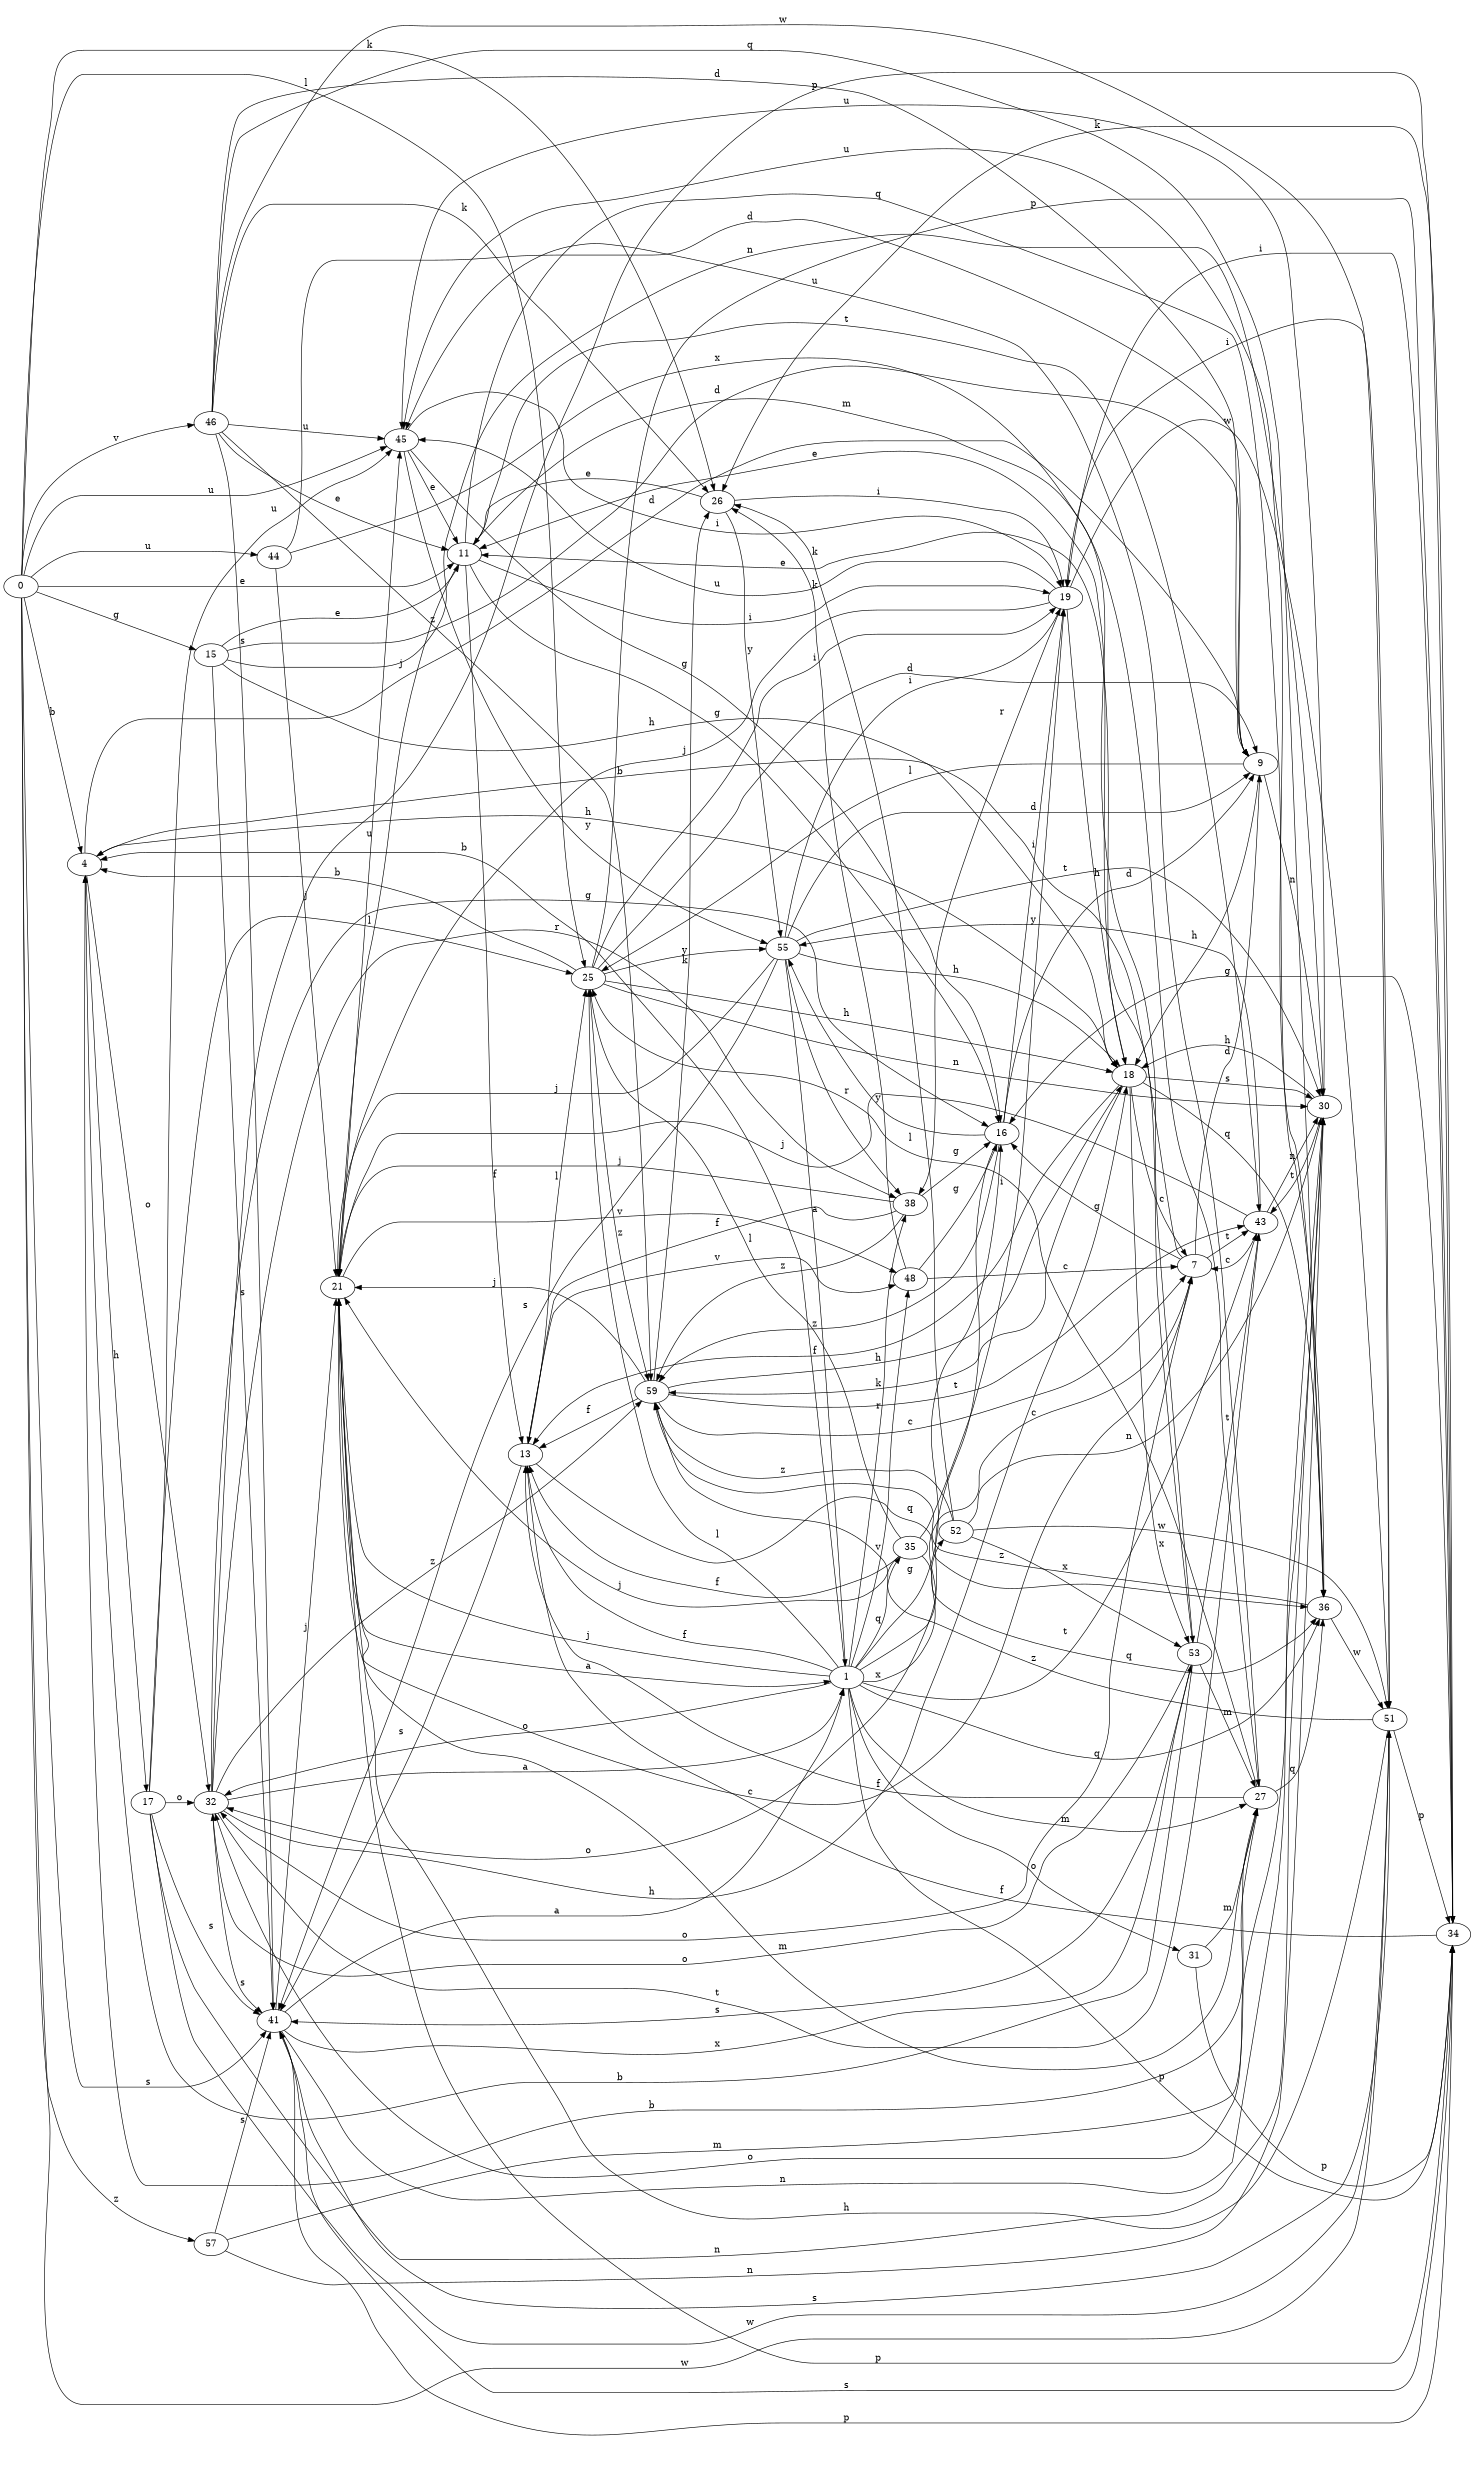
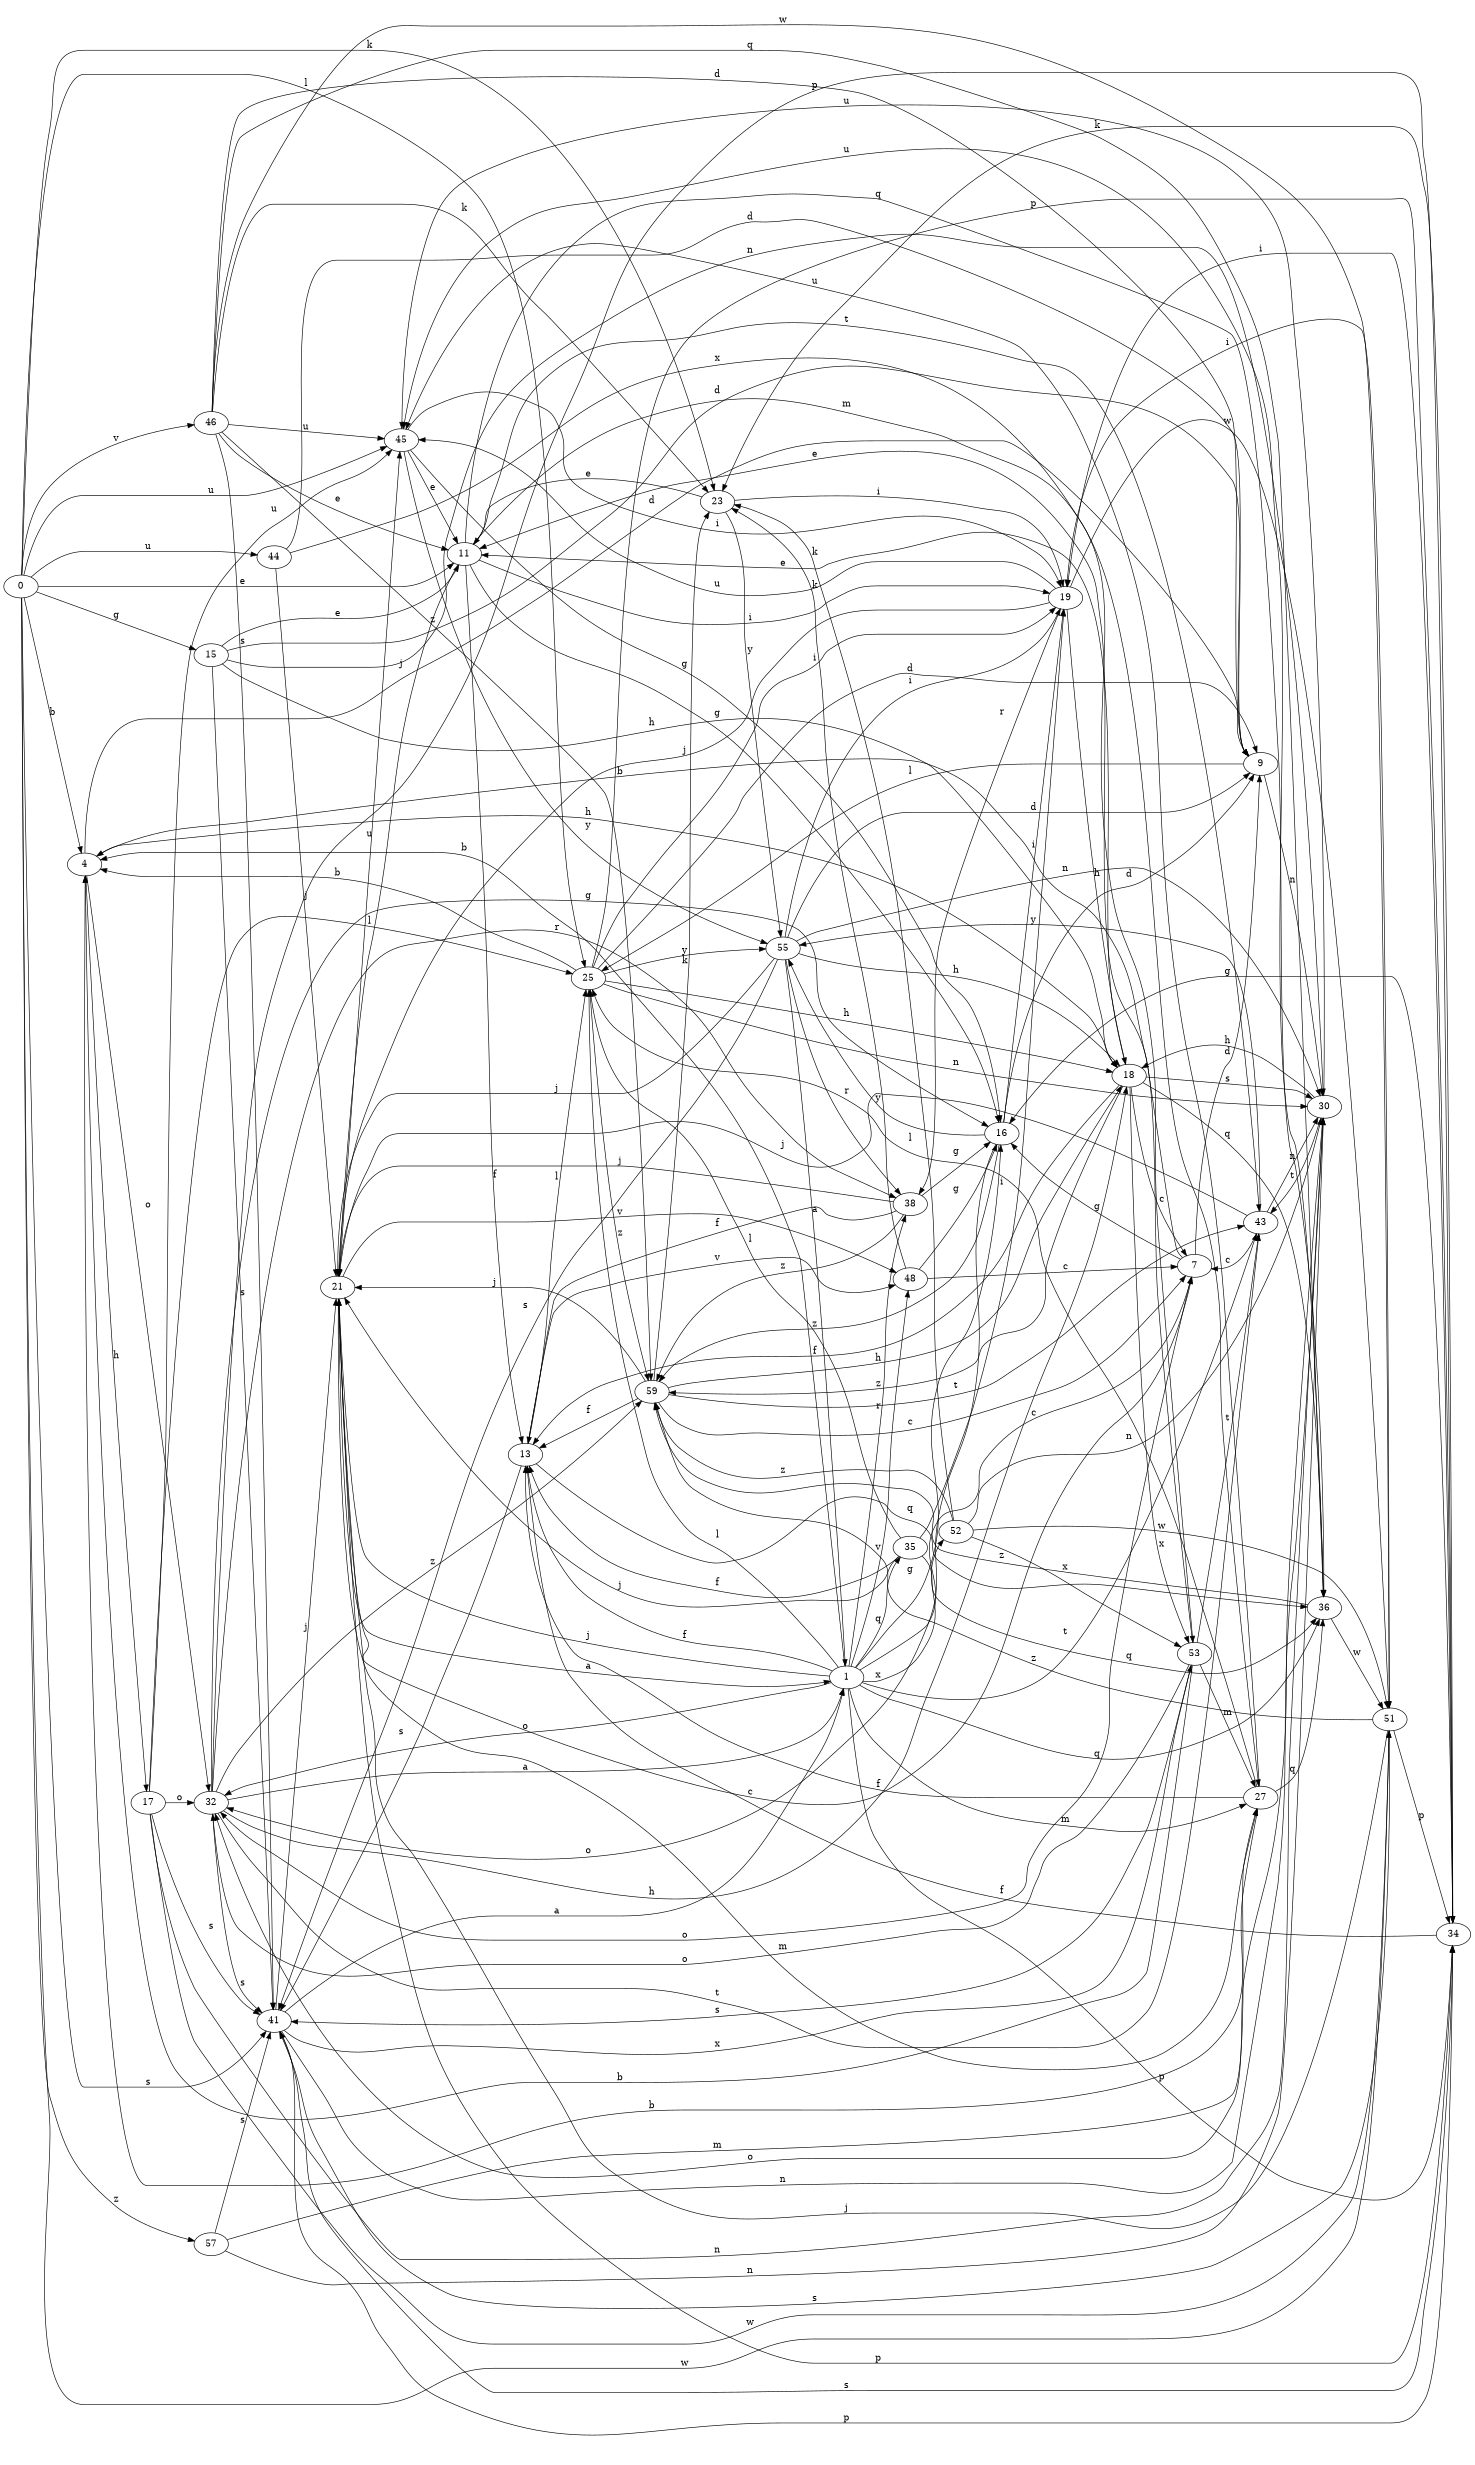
node "26": label "26" -> "23"
edge "55" -> "30": label "t" -> "n"
edge "9" -> "18": removed, label "h"
edge "7" -> "43": removed, label "t"
edge "18" -> "59": label "k" -> "z"
node "31": removed
edge "51" -> "21": label "h" -> "j"
